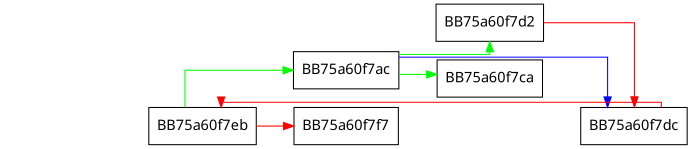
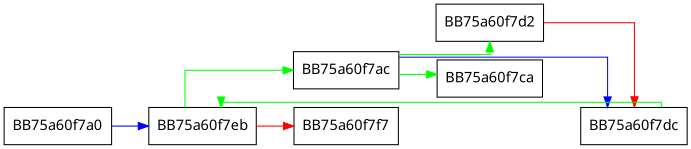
edge "BB75a60f7dc" -> "BB75a60f7eb": color red -> green
node "BB75a60f7a0": added
